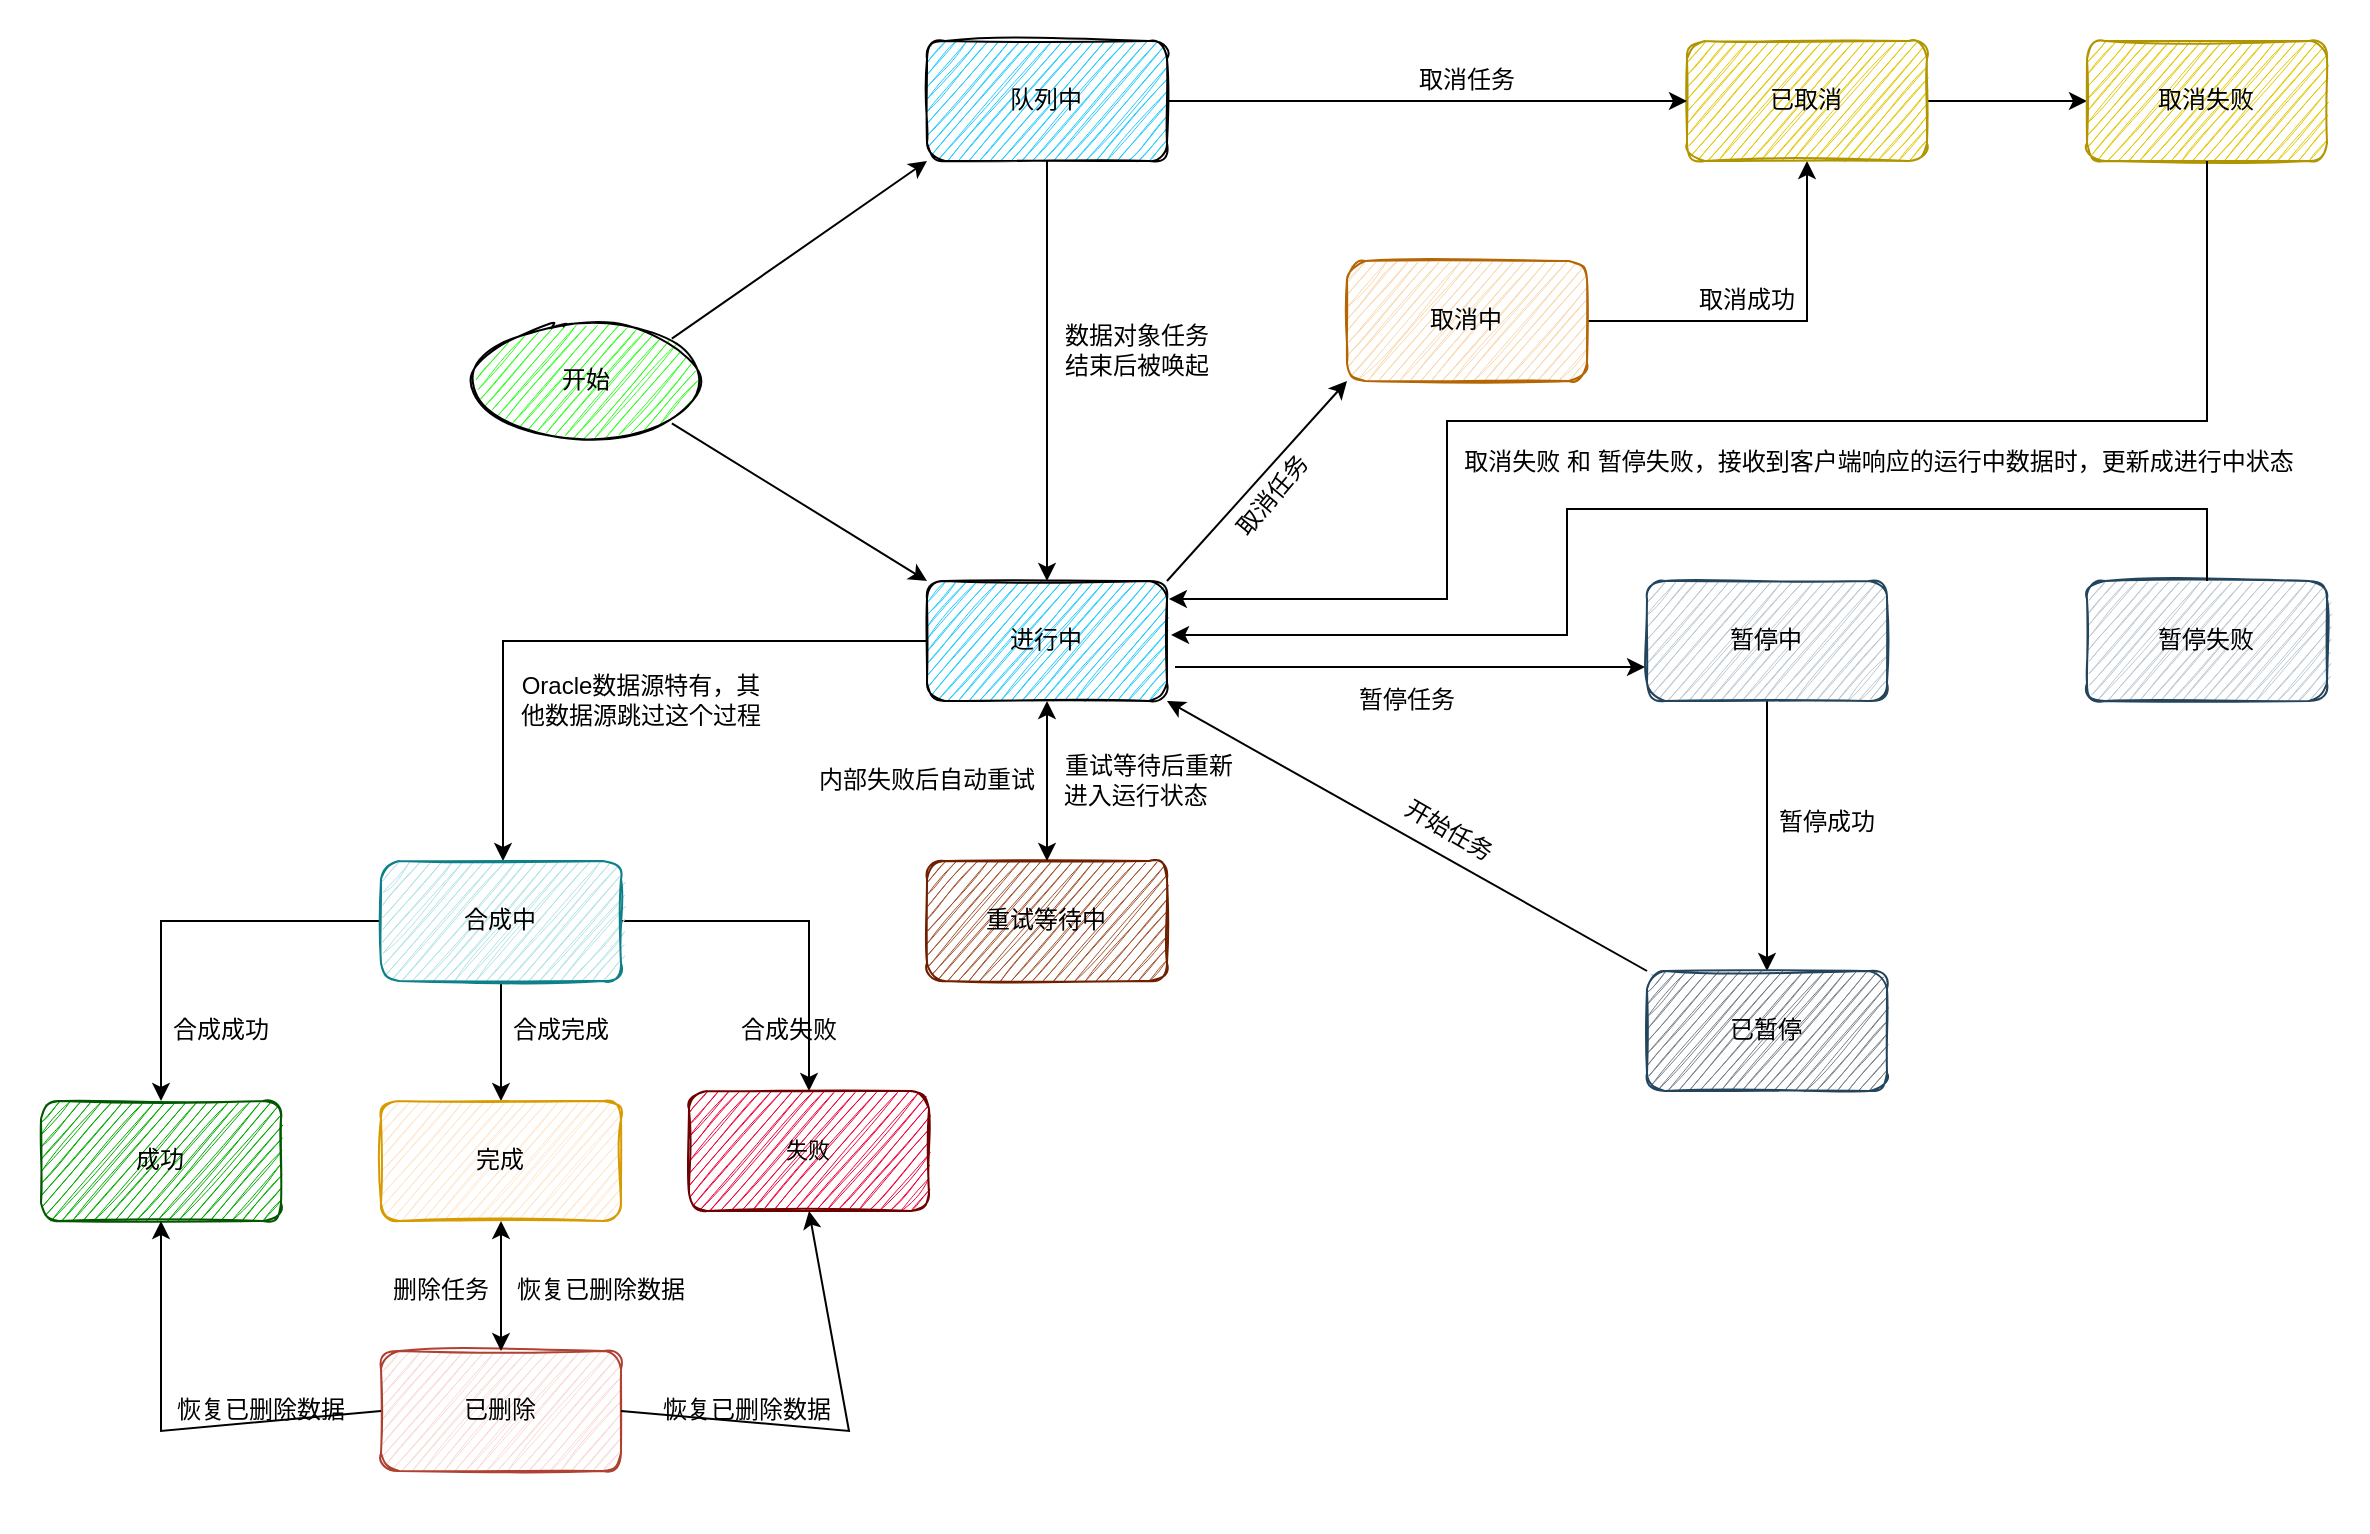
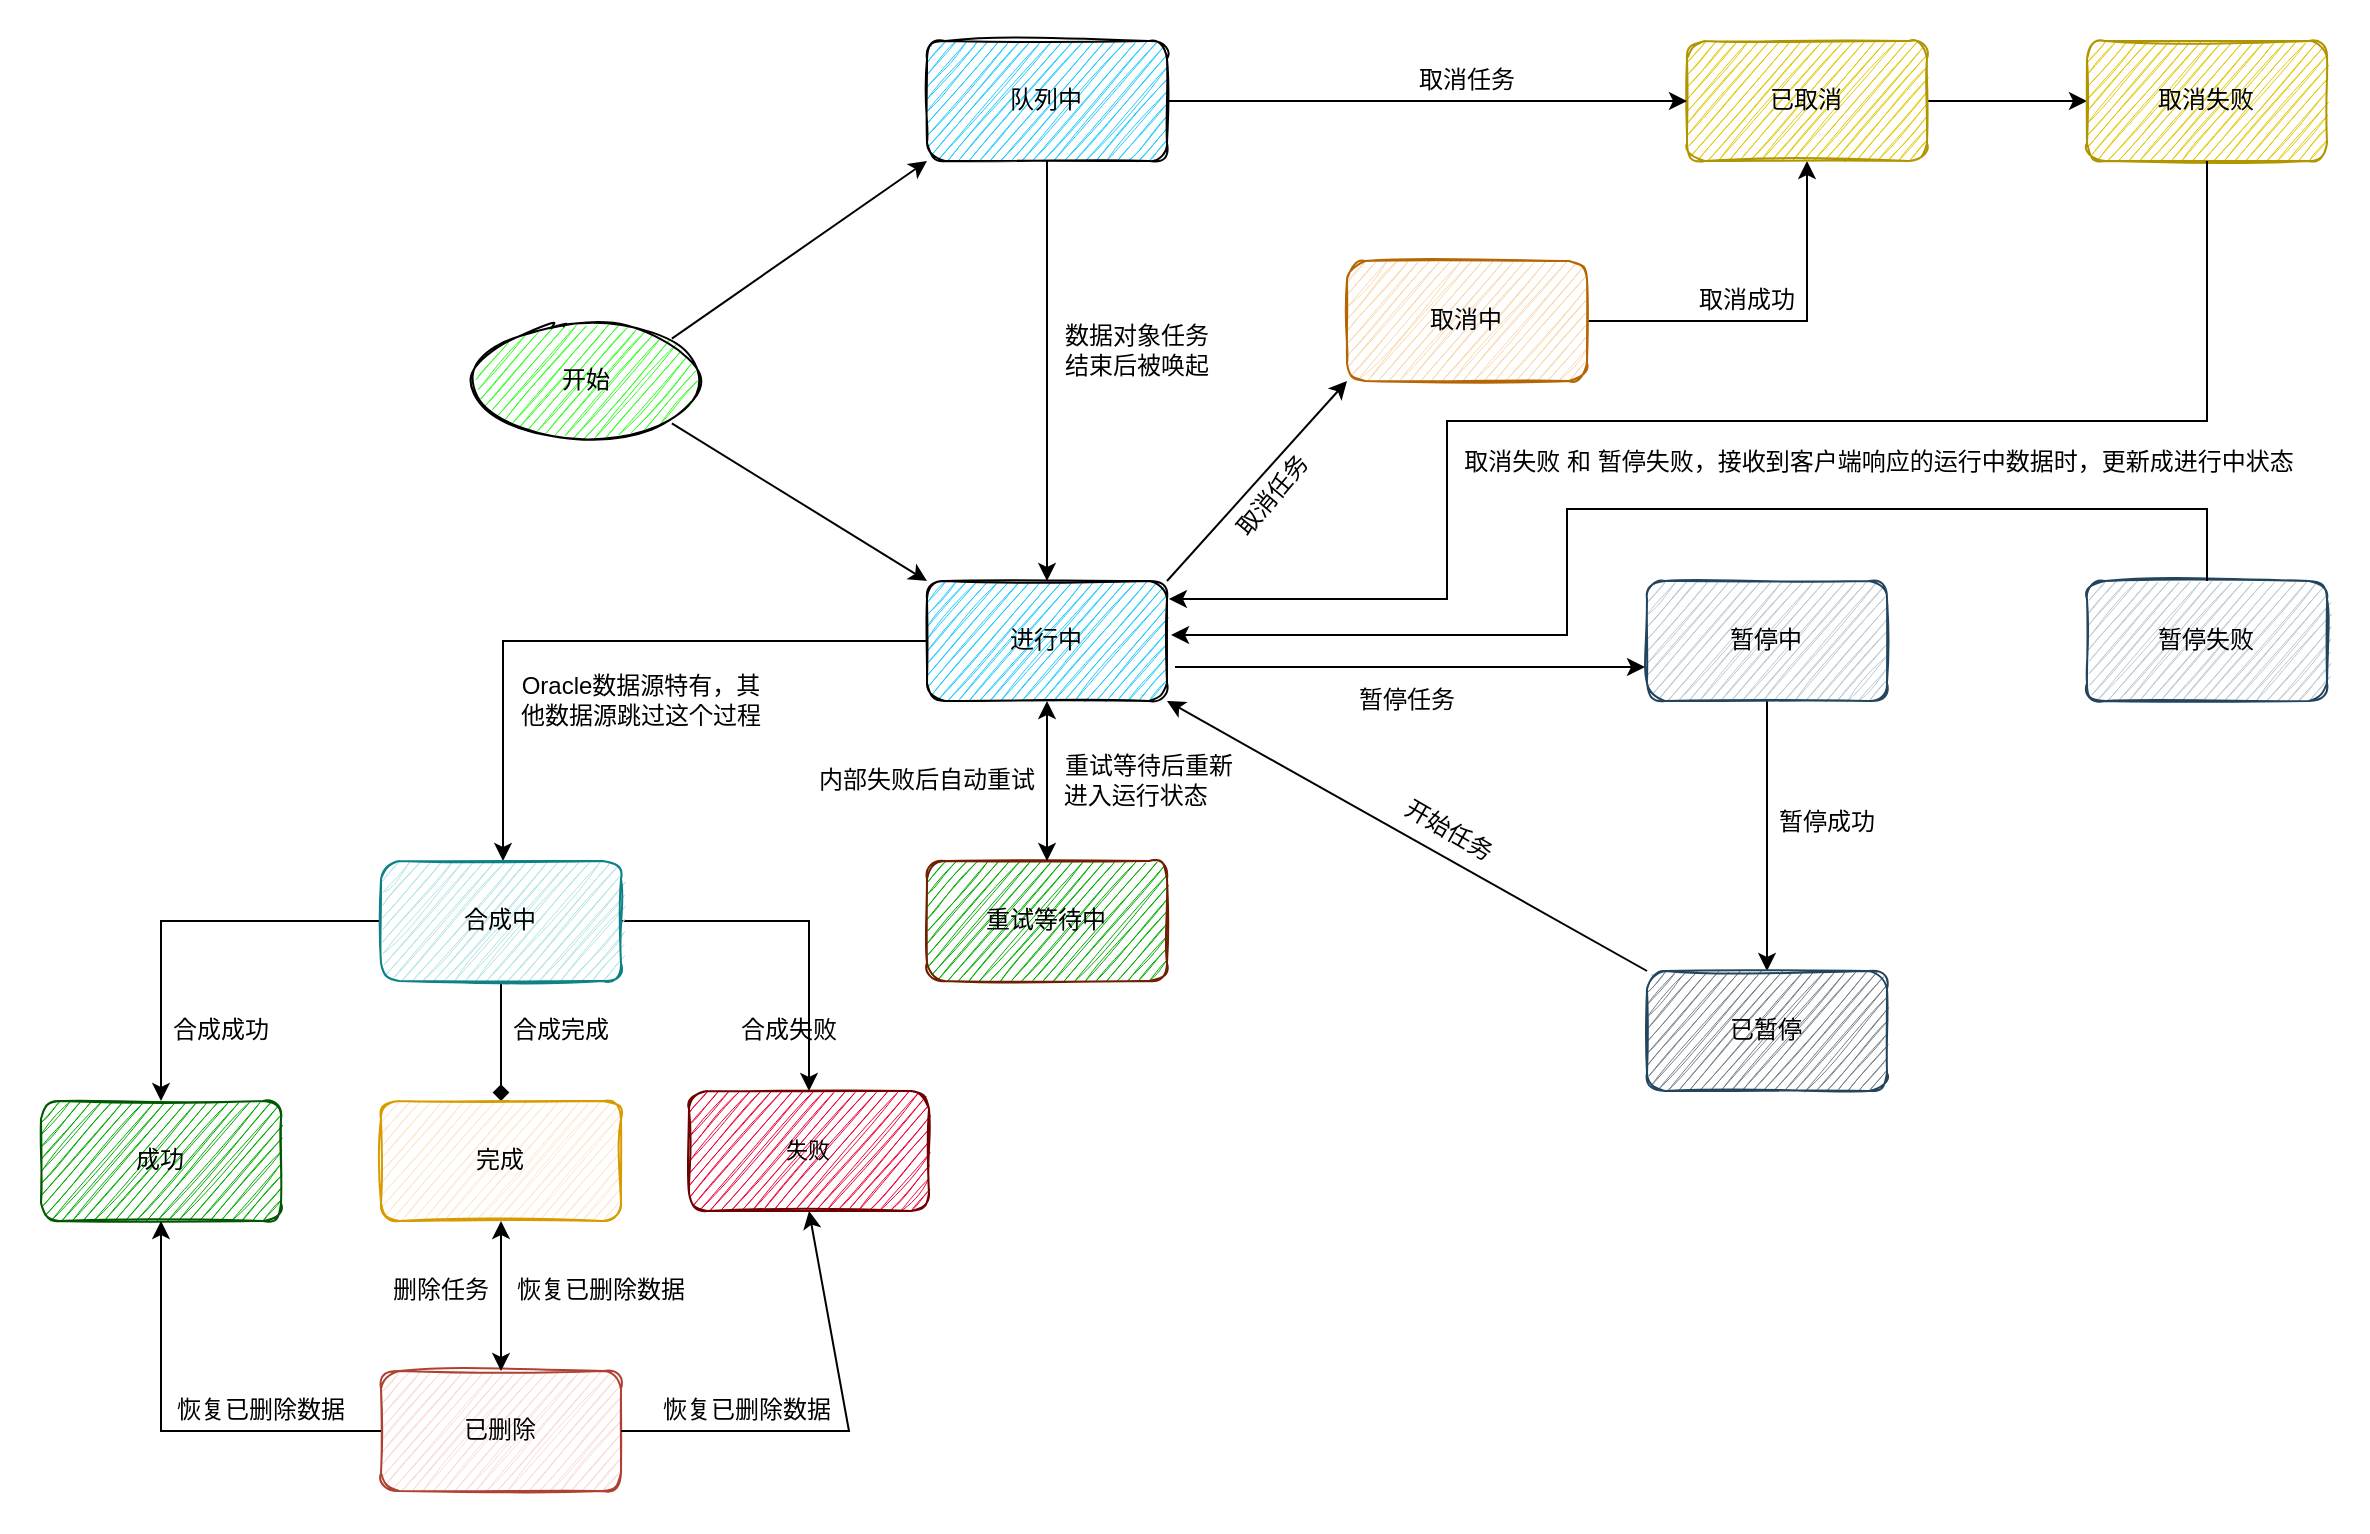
node "重试等待中": fillcolor #a0522d -> #00ab00
edge "合成中" -> "完成": arrowhead classic -> diamond
node "已删除": moved (501, 1411) -> (501, 1431)
